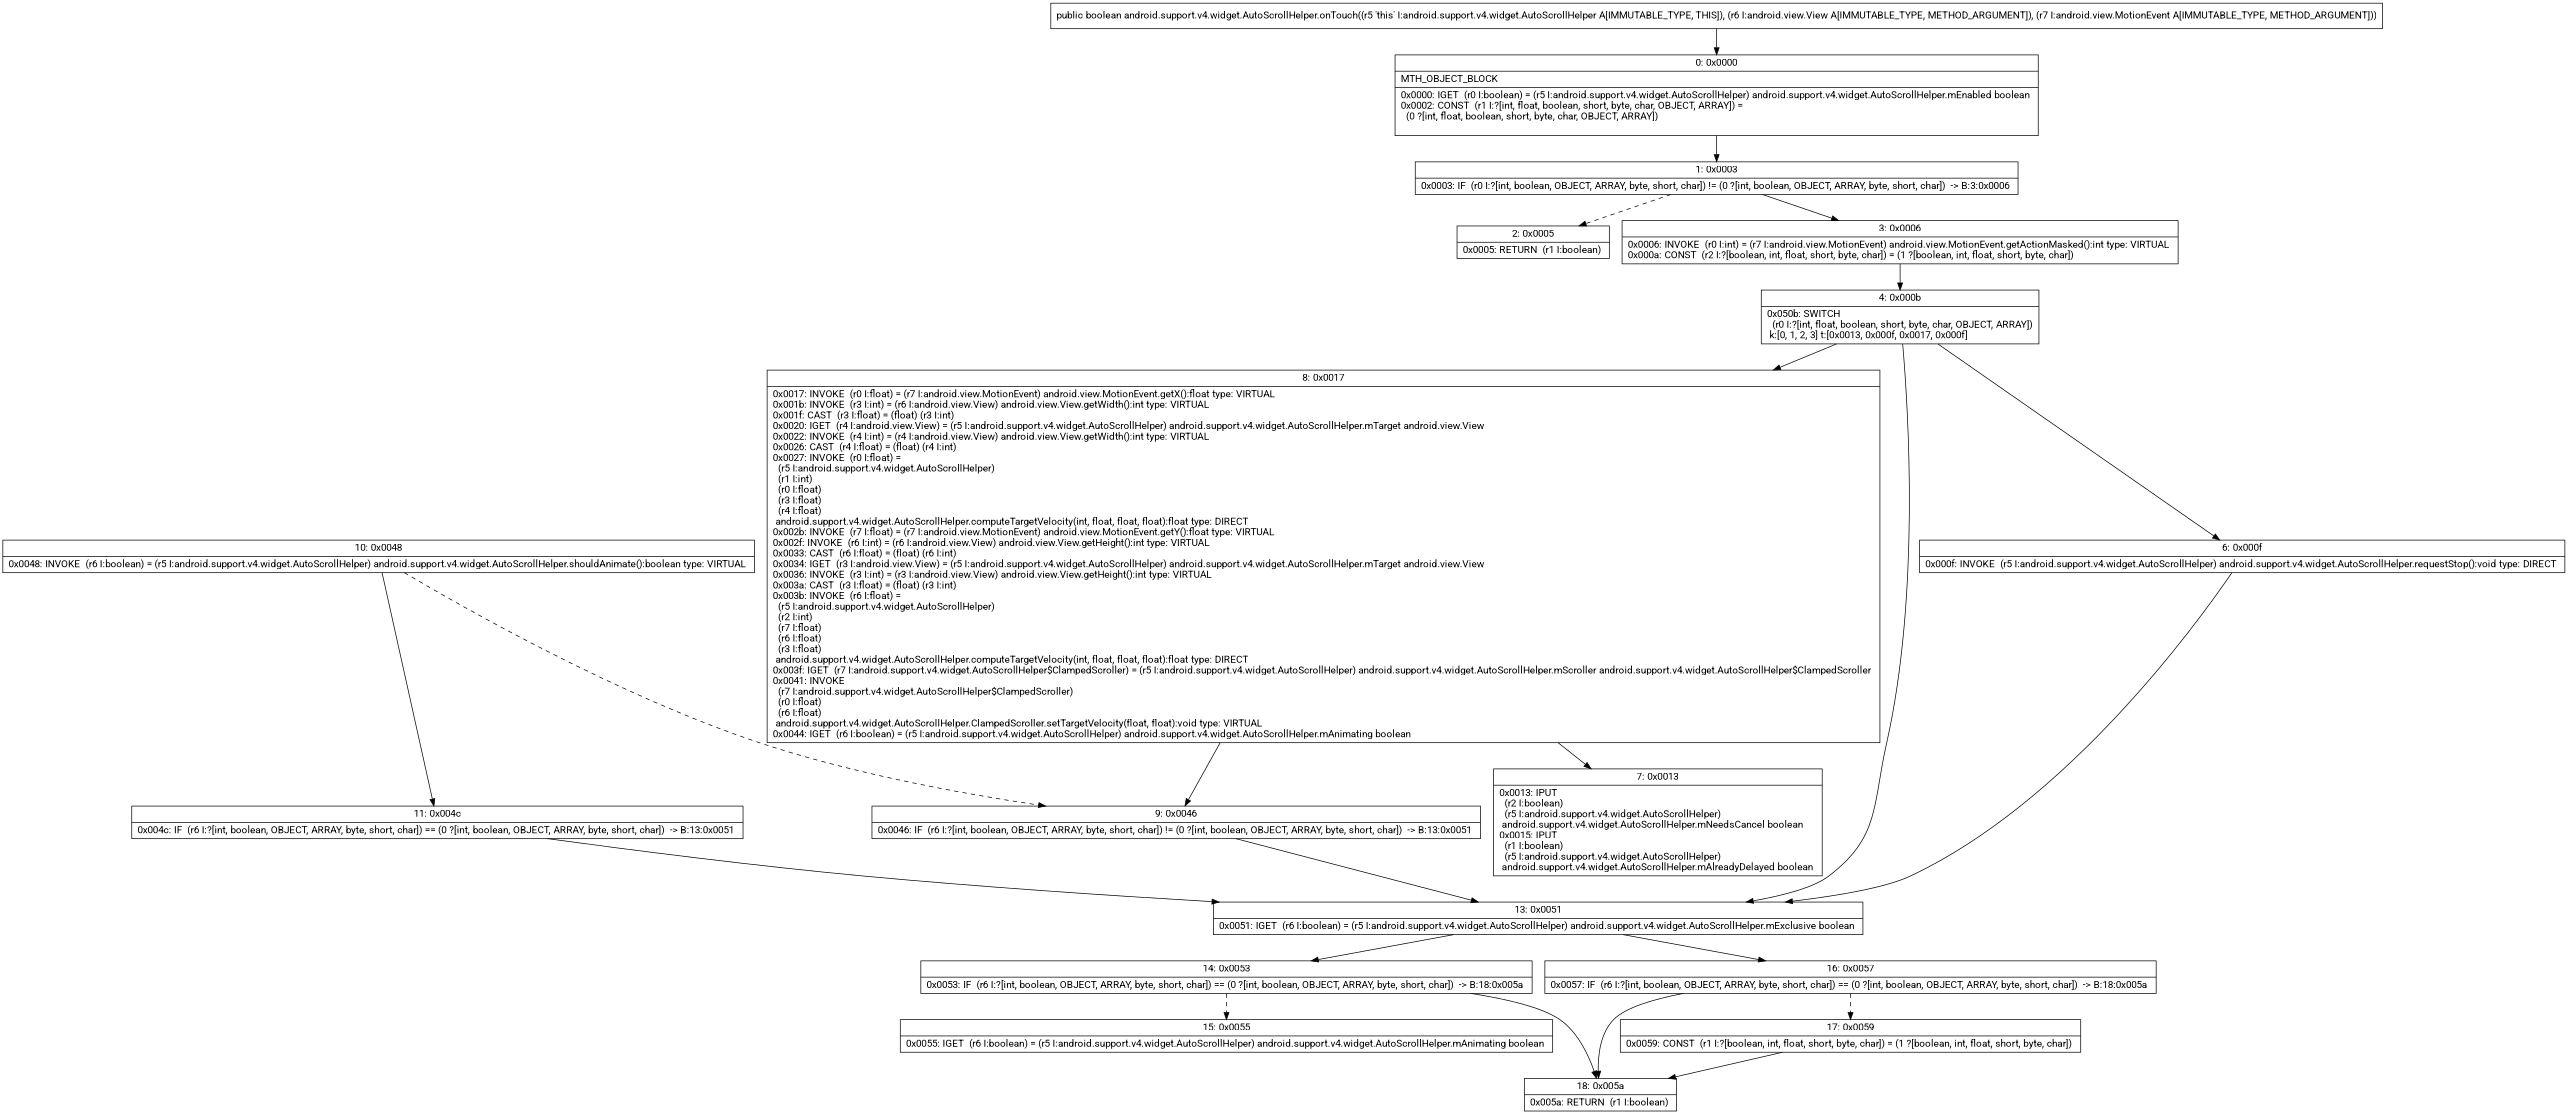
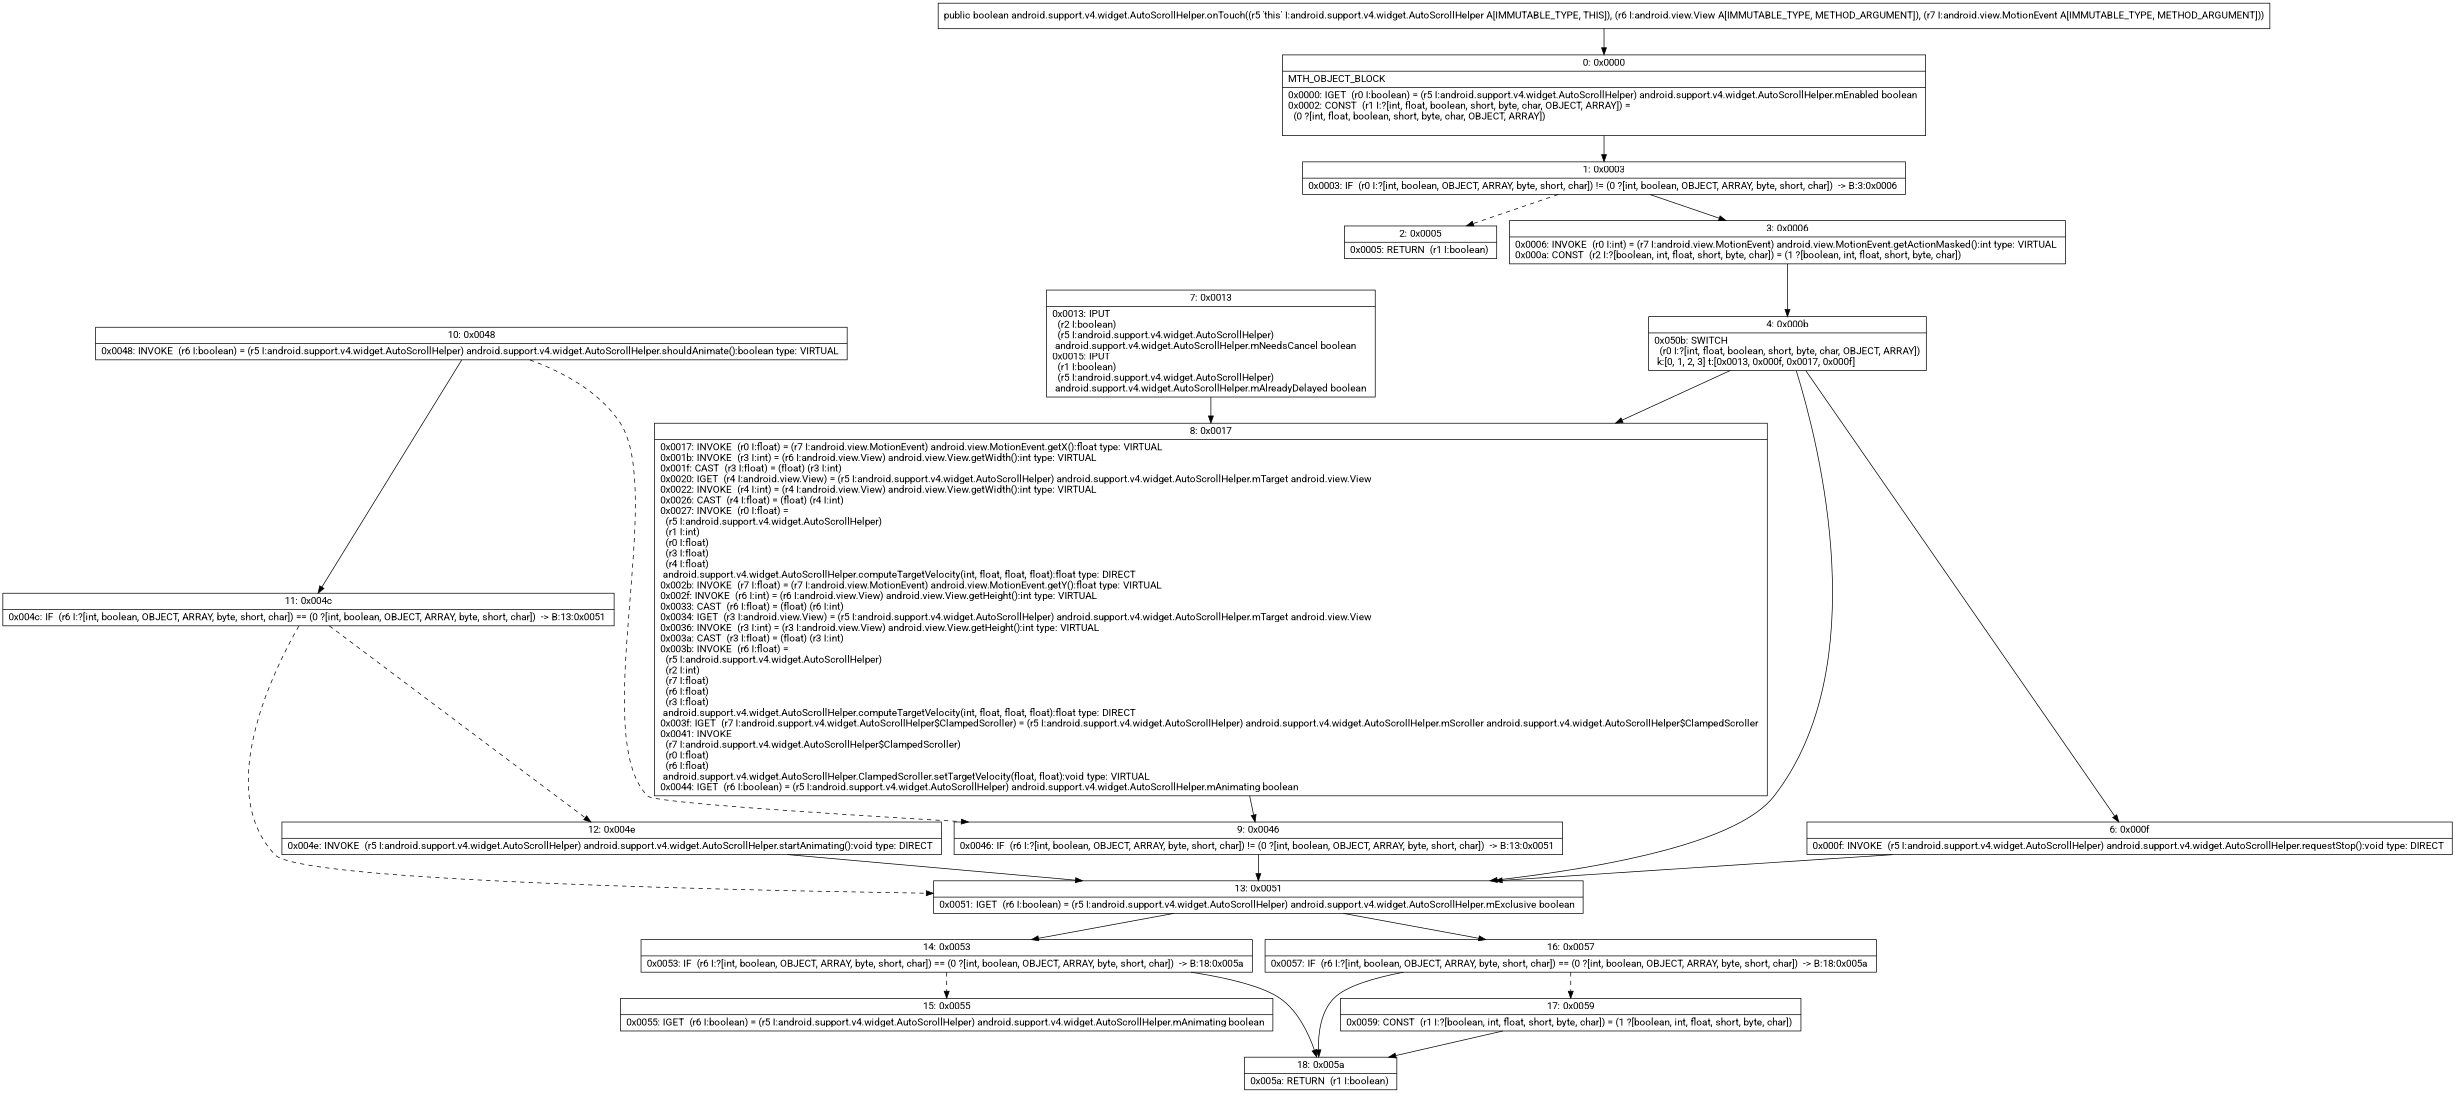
edge "8: 0x0017" -> "7: 0x0013": reversed
node "12: 0x004e": added
edge "11: 0x004c" -> "13: 0x0051": style solid -> dashed
